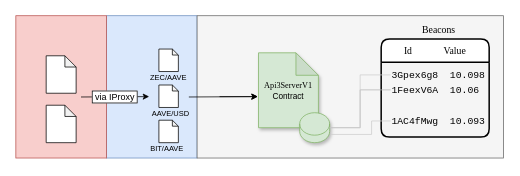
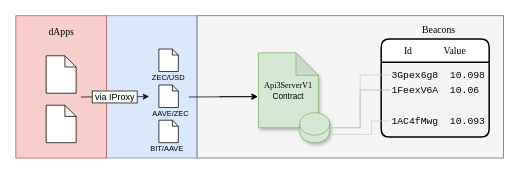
node "dApps": added
node "ZEC/AAVE": label "ZEC/AAVE" -> "ZEC/USD"
node "AAVE/USD": label "AAVE/USD" -> "AAVE/ZEC"
